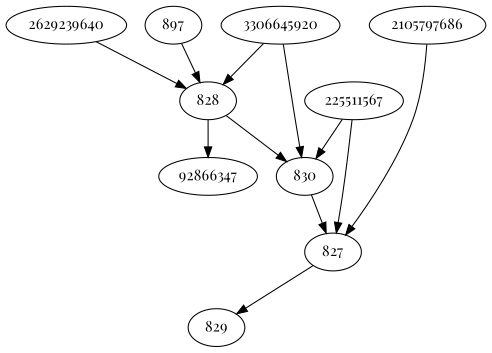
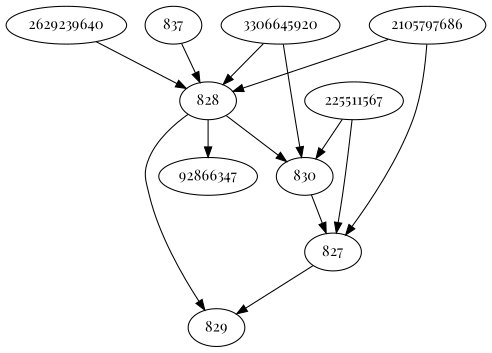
node "897": label "897" -> "837"
edge "2105797686" -> "828": added
edge "828" -> "829": added
